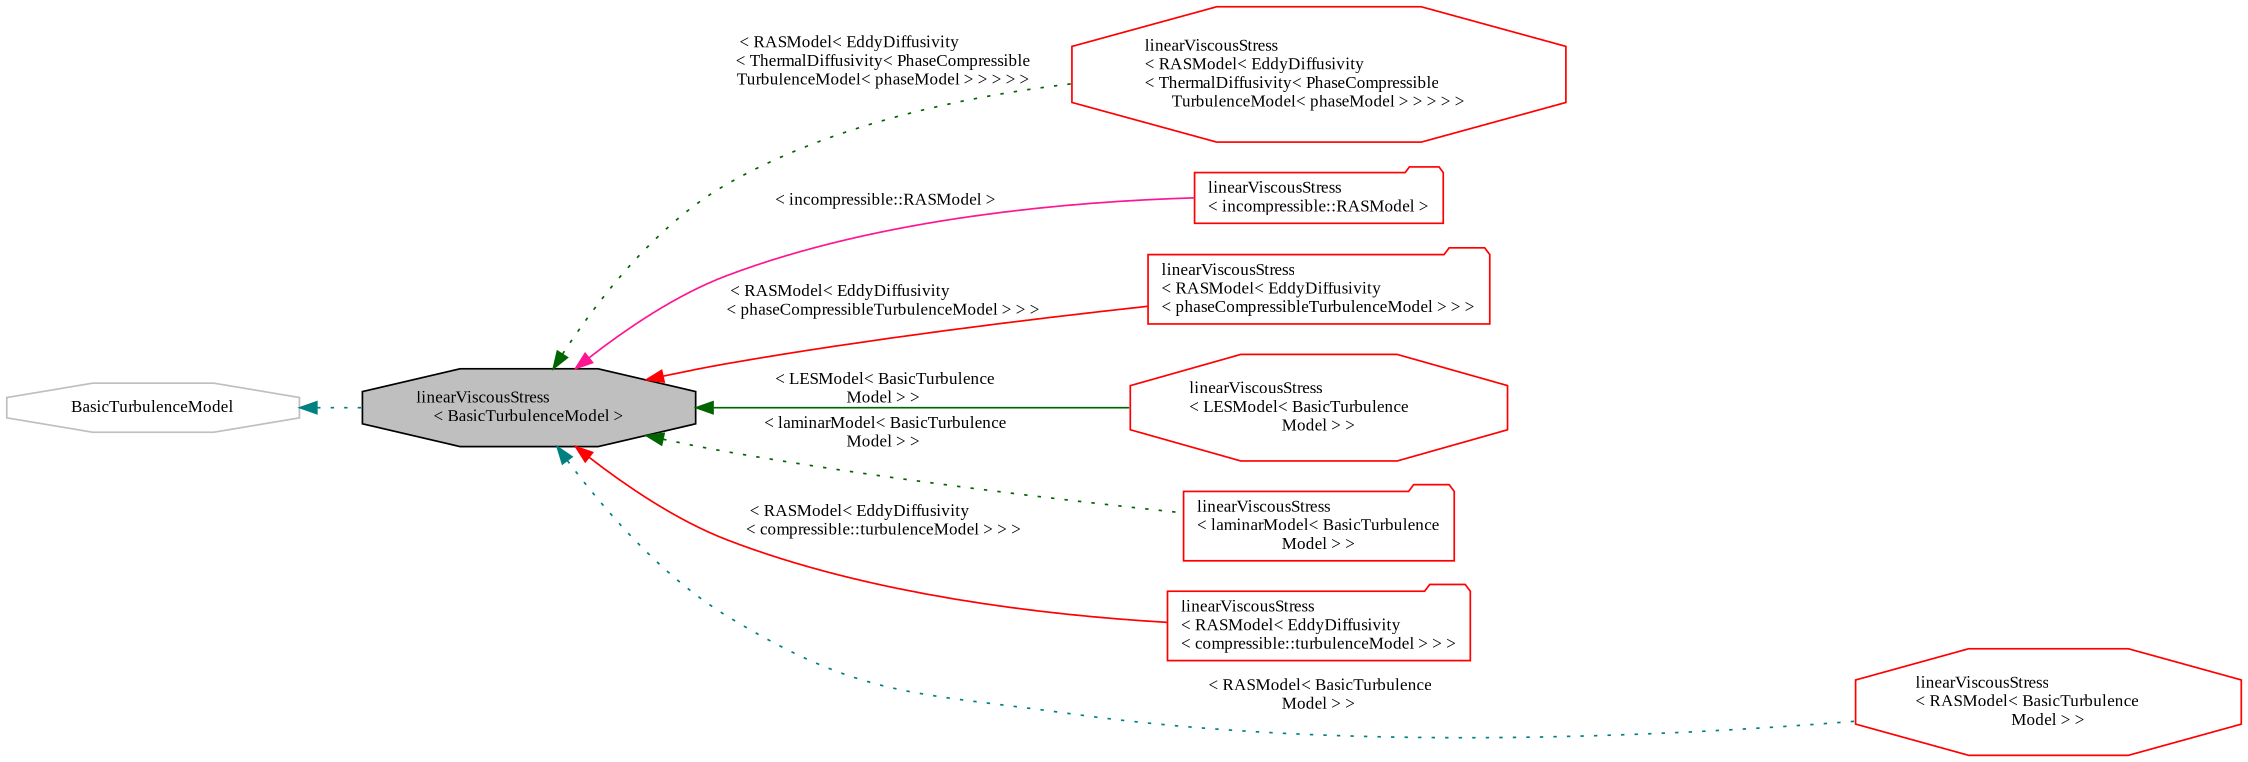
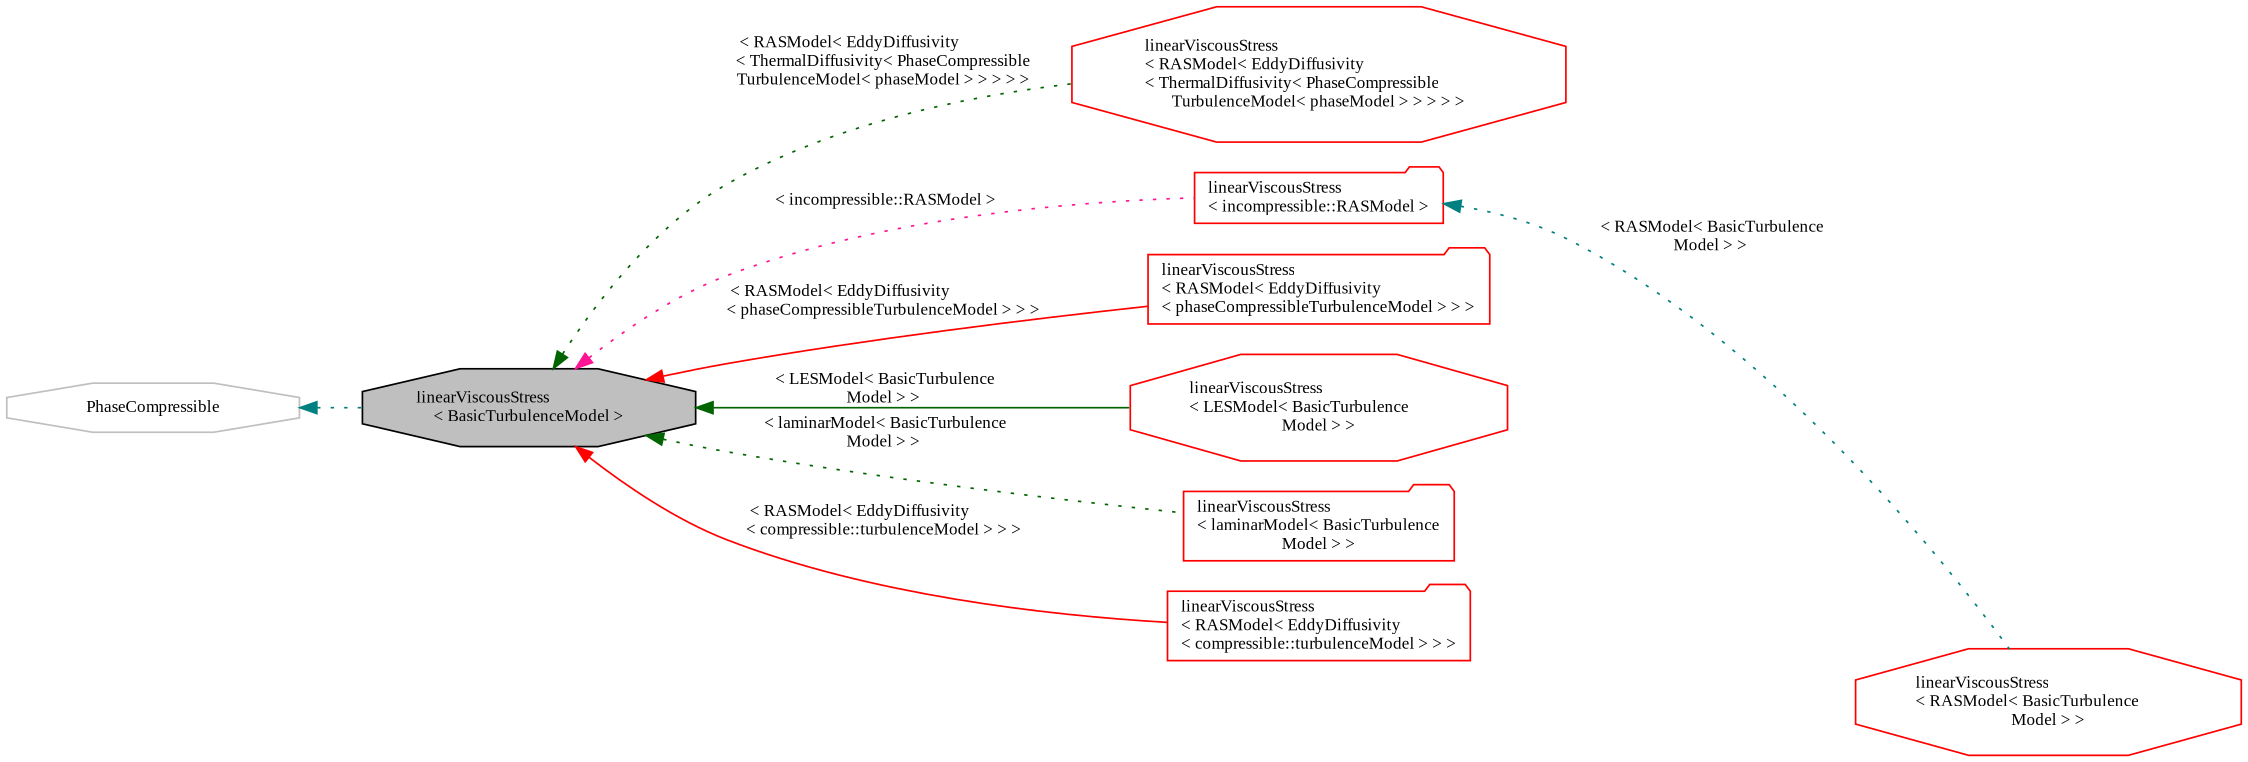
edge "linearViscousStress < incompressible::RASModel >" -> "linearViscousStress < BasicTurbulenceModel >": style solid -> dotted
node "BasicTurbulenceModel": label "BasicTurbulenceModel" -> "PhaseCompressible"
edge "linearViscousStress < RASModel< BasicTurbulence Model > >" -> "linearViscousStress < BasicTurbulenceModel >": now "linearViscousStress < RASModel< BasicTurbulence Model > >" -> "linearViscousStress < incompressible::RASModel >"
